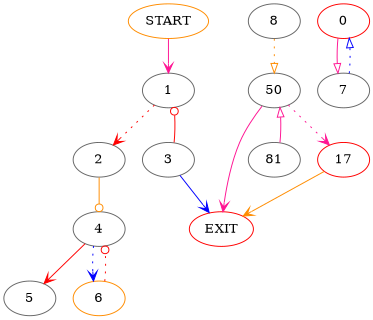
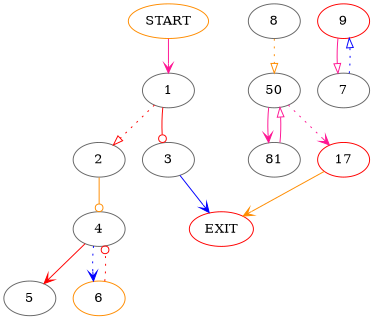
node "0": label "0" -> "9"
edge "1" -> "2": arrowhead vee -> onormal
edge "3" -> "1": reversed
edge "50" -> "EXIT": now "50" -> "81"
